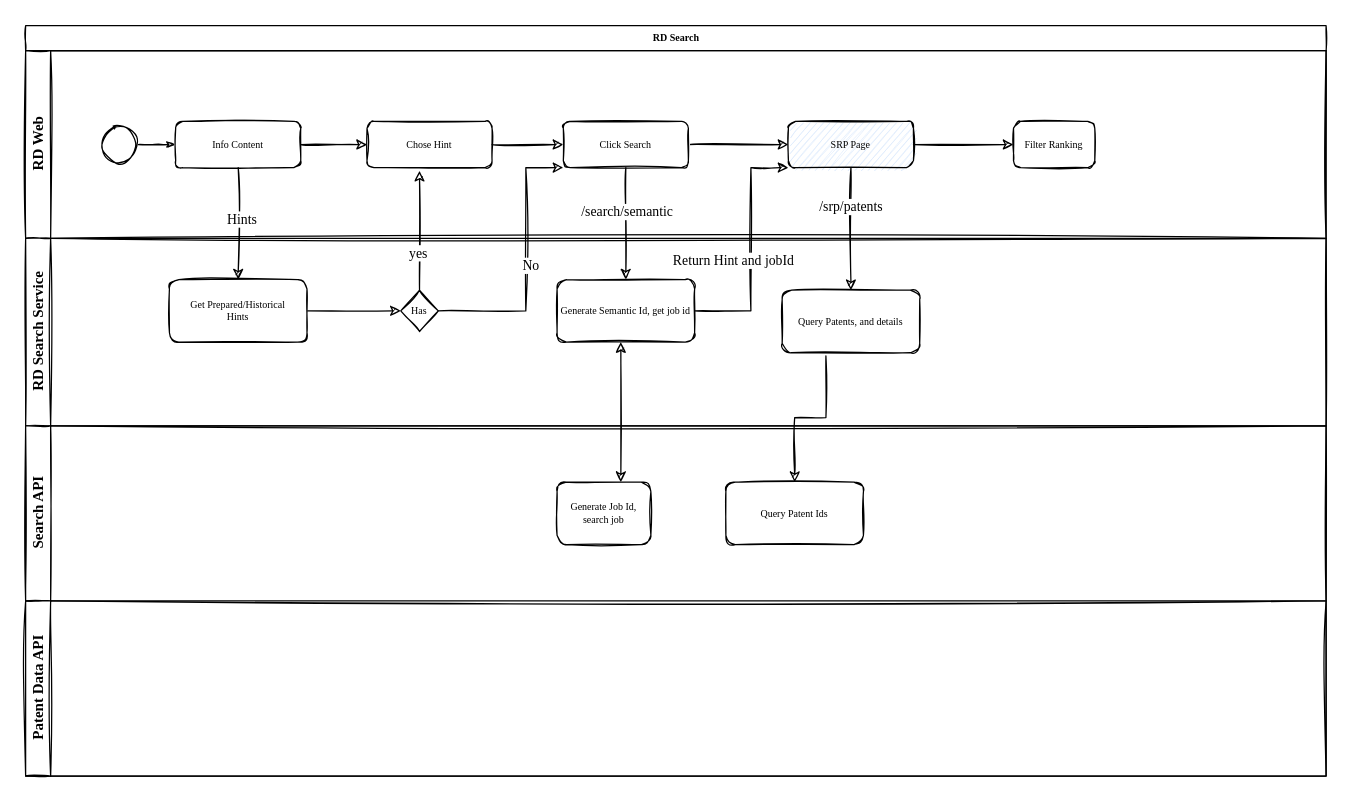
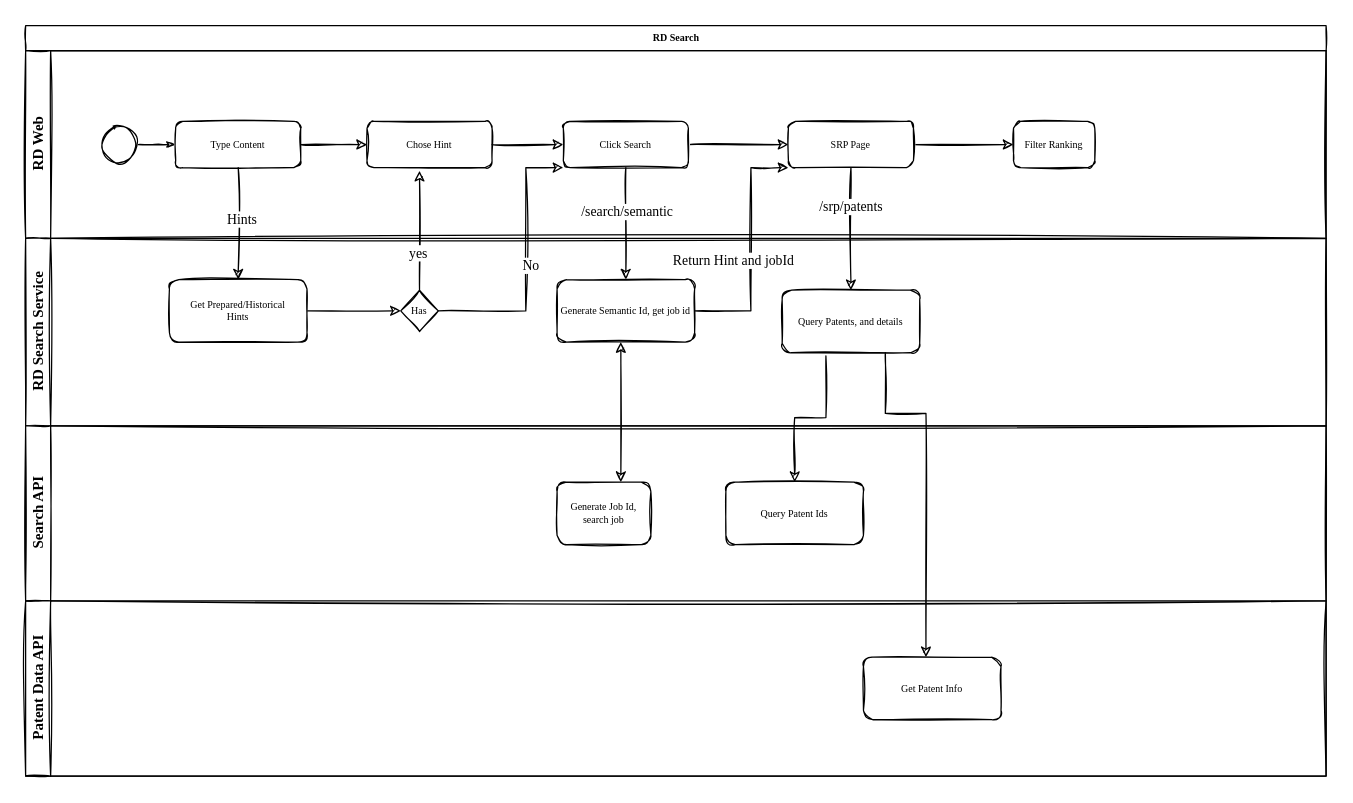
node "Info Content": label "Info Content" -> "Type Content"
node "SRP Page": fillcolor #dae8fc -> #ffffff
edge "Query Patents, and details" -> "Get Patent Info": added
node "Get Patent Info": added
